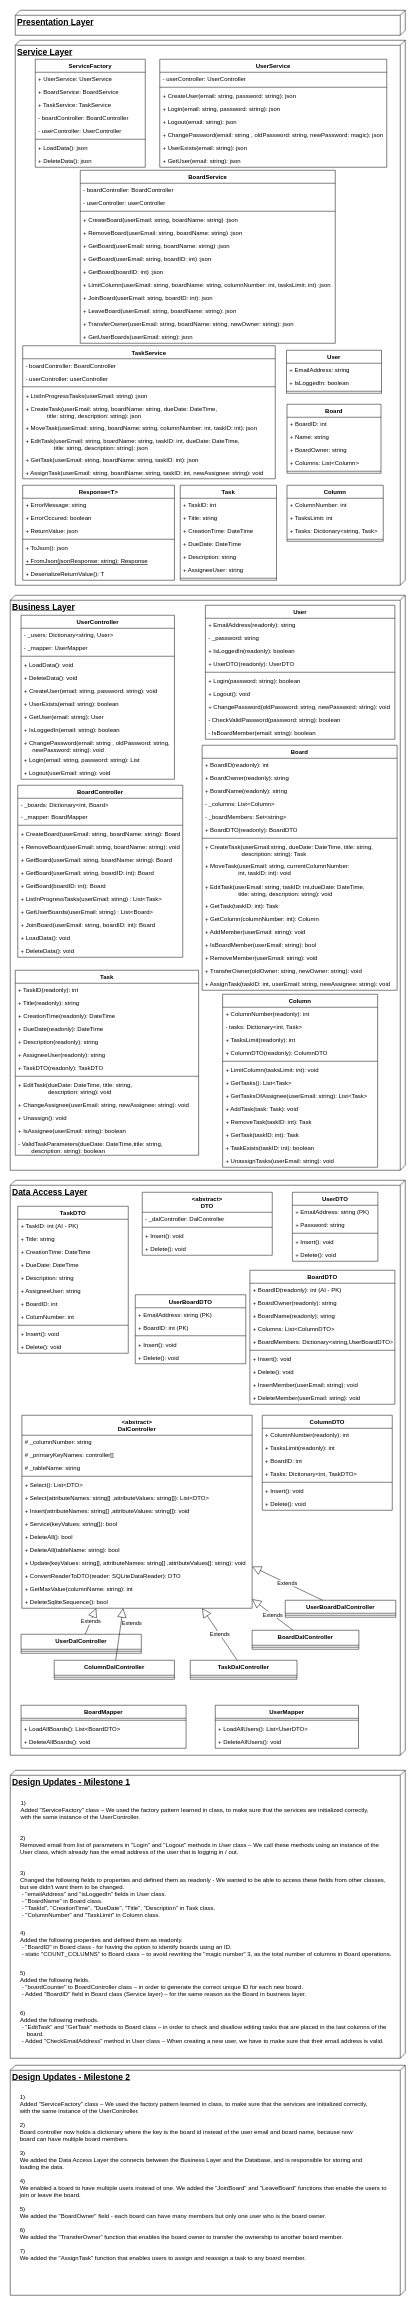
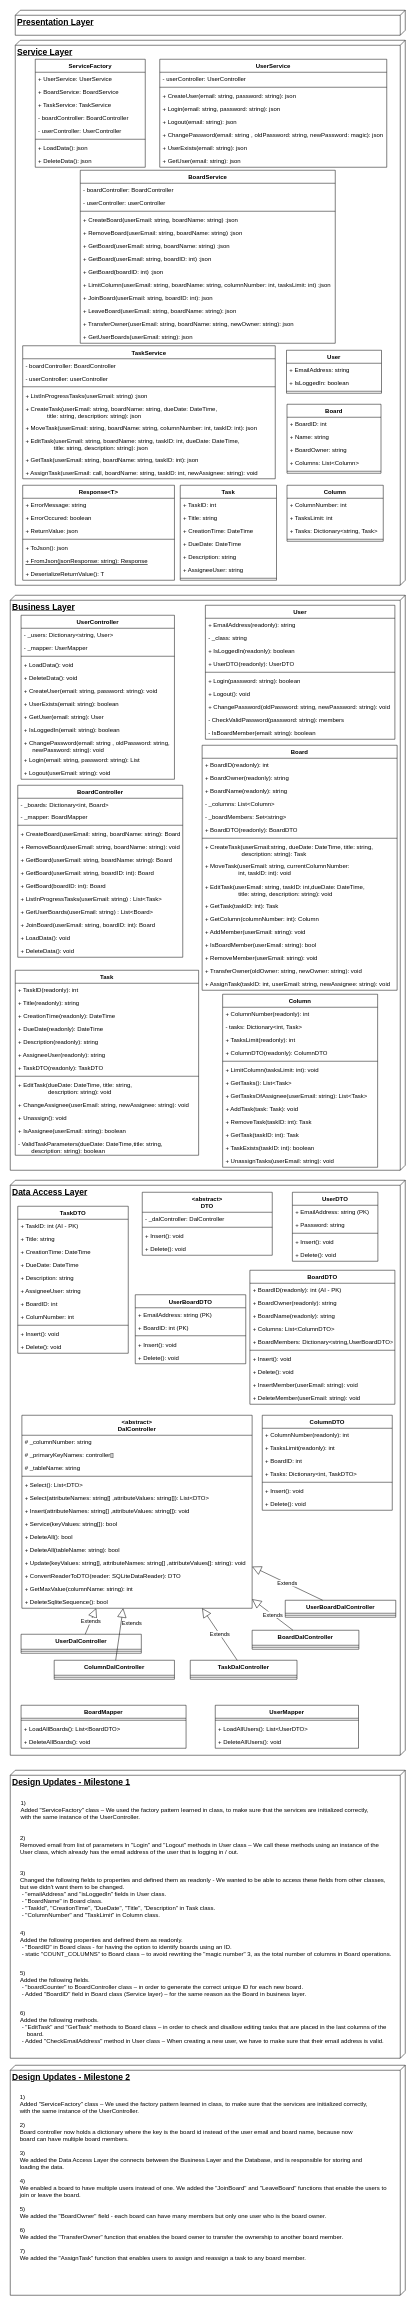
node "+ AssignTask(userEmail: string, boardName: string, taskID: int, newAssignee: string): void": label "+ AssignTask(userEmail: string, boardName: string, taskID: int, newAssignee: string): void" -> "+ AssignTask(userEmail: call, boardName: string, taskID: int, newAssignee: string): void"
node "- _password: string": label "- _password: string" -> "- _class: string"
node "- CheckValidPassword(password: string): boolean": label "- CheckValidPassword(password: string): boolean" -> "- CheckValidPassword(password: string): members"
